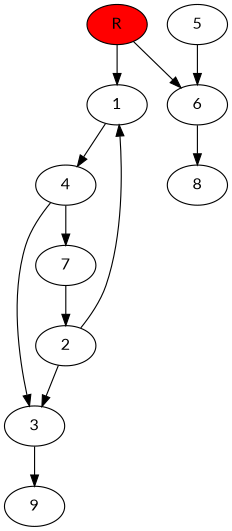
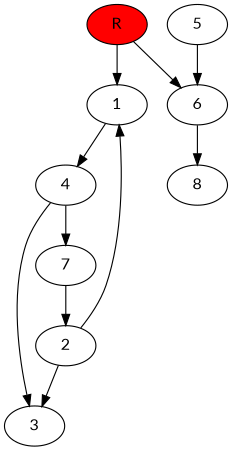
node "9": removed
